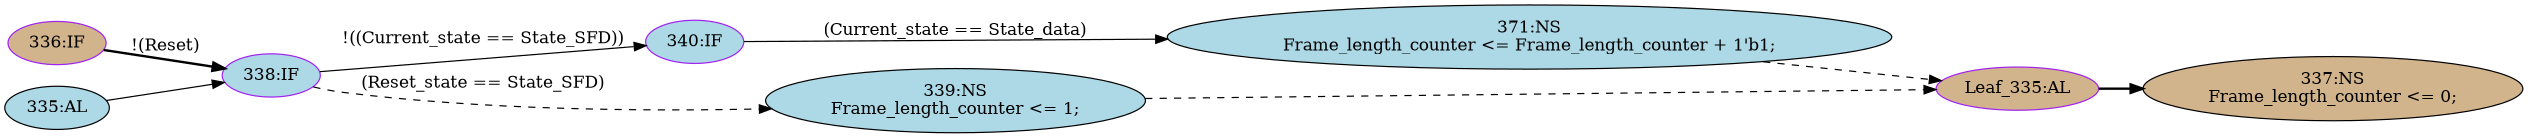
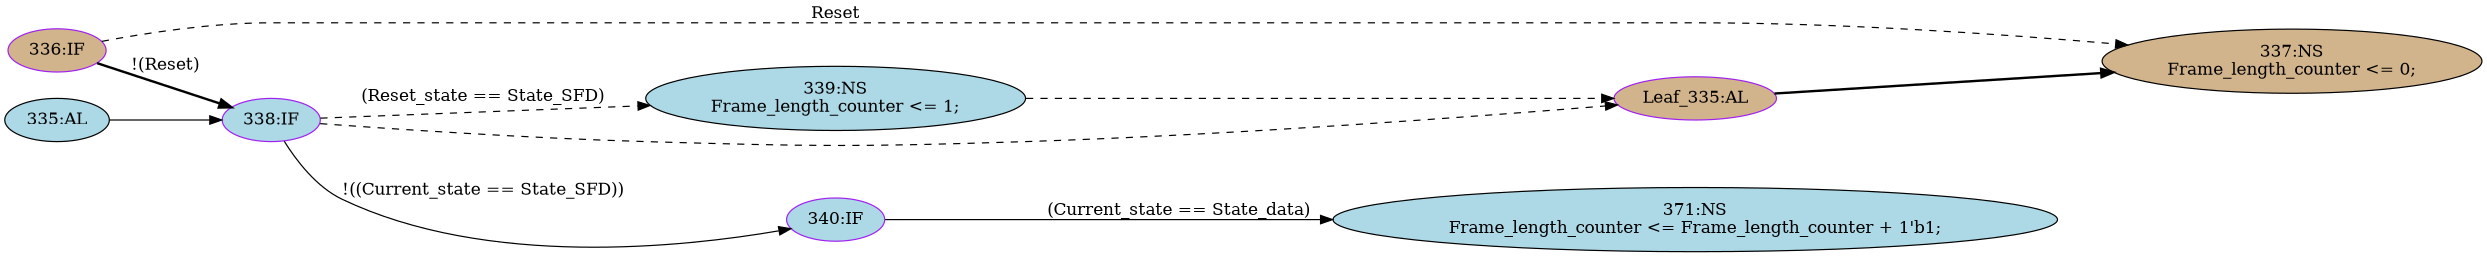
edge "336:IF" -> "337:NS Frame_length_counter <= 0;": added, label "Reset"
edge "371:NS Frame_length_counter <= Frame_length_counter + 1'b1;" -> "Leaf_335:AL": now "338:IF" -> "Leaf_335:AL"
